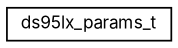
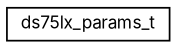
node "ds95lx_params_t": label "ds95lx_params_t" -> "ds75lx_params_t"
